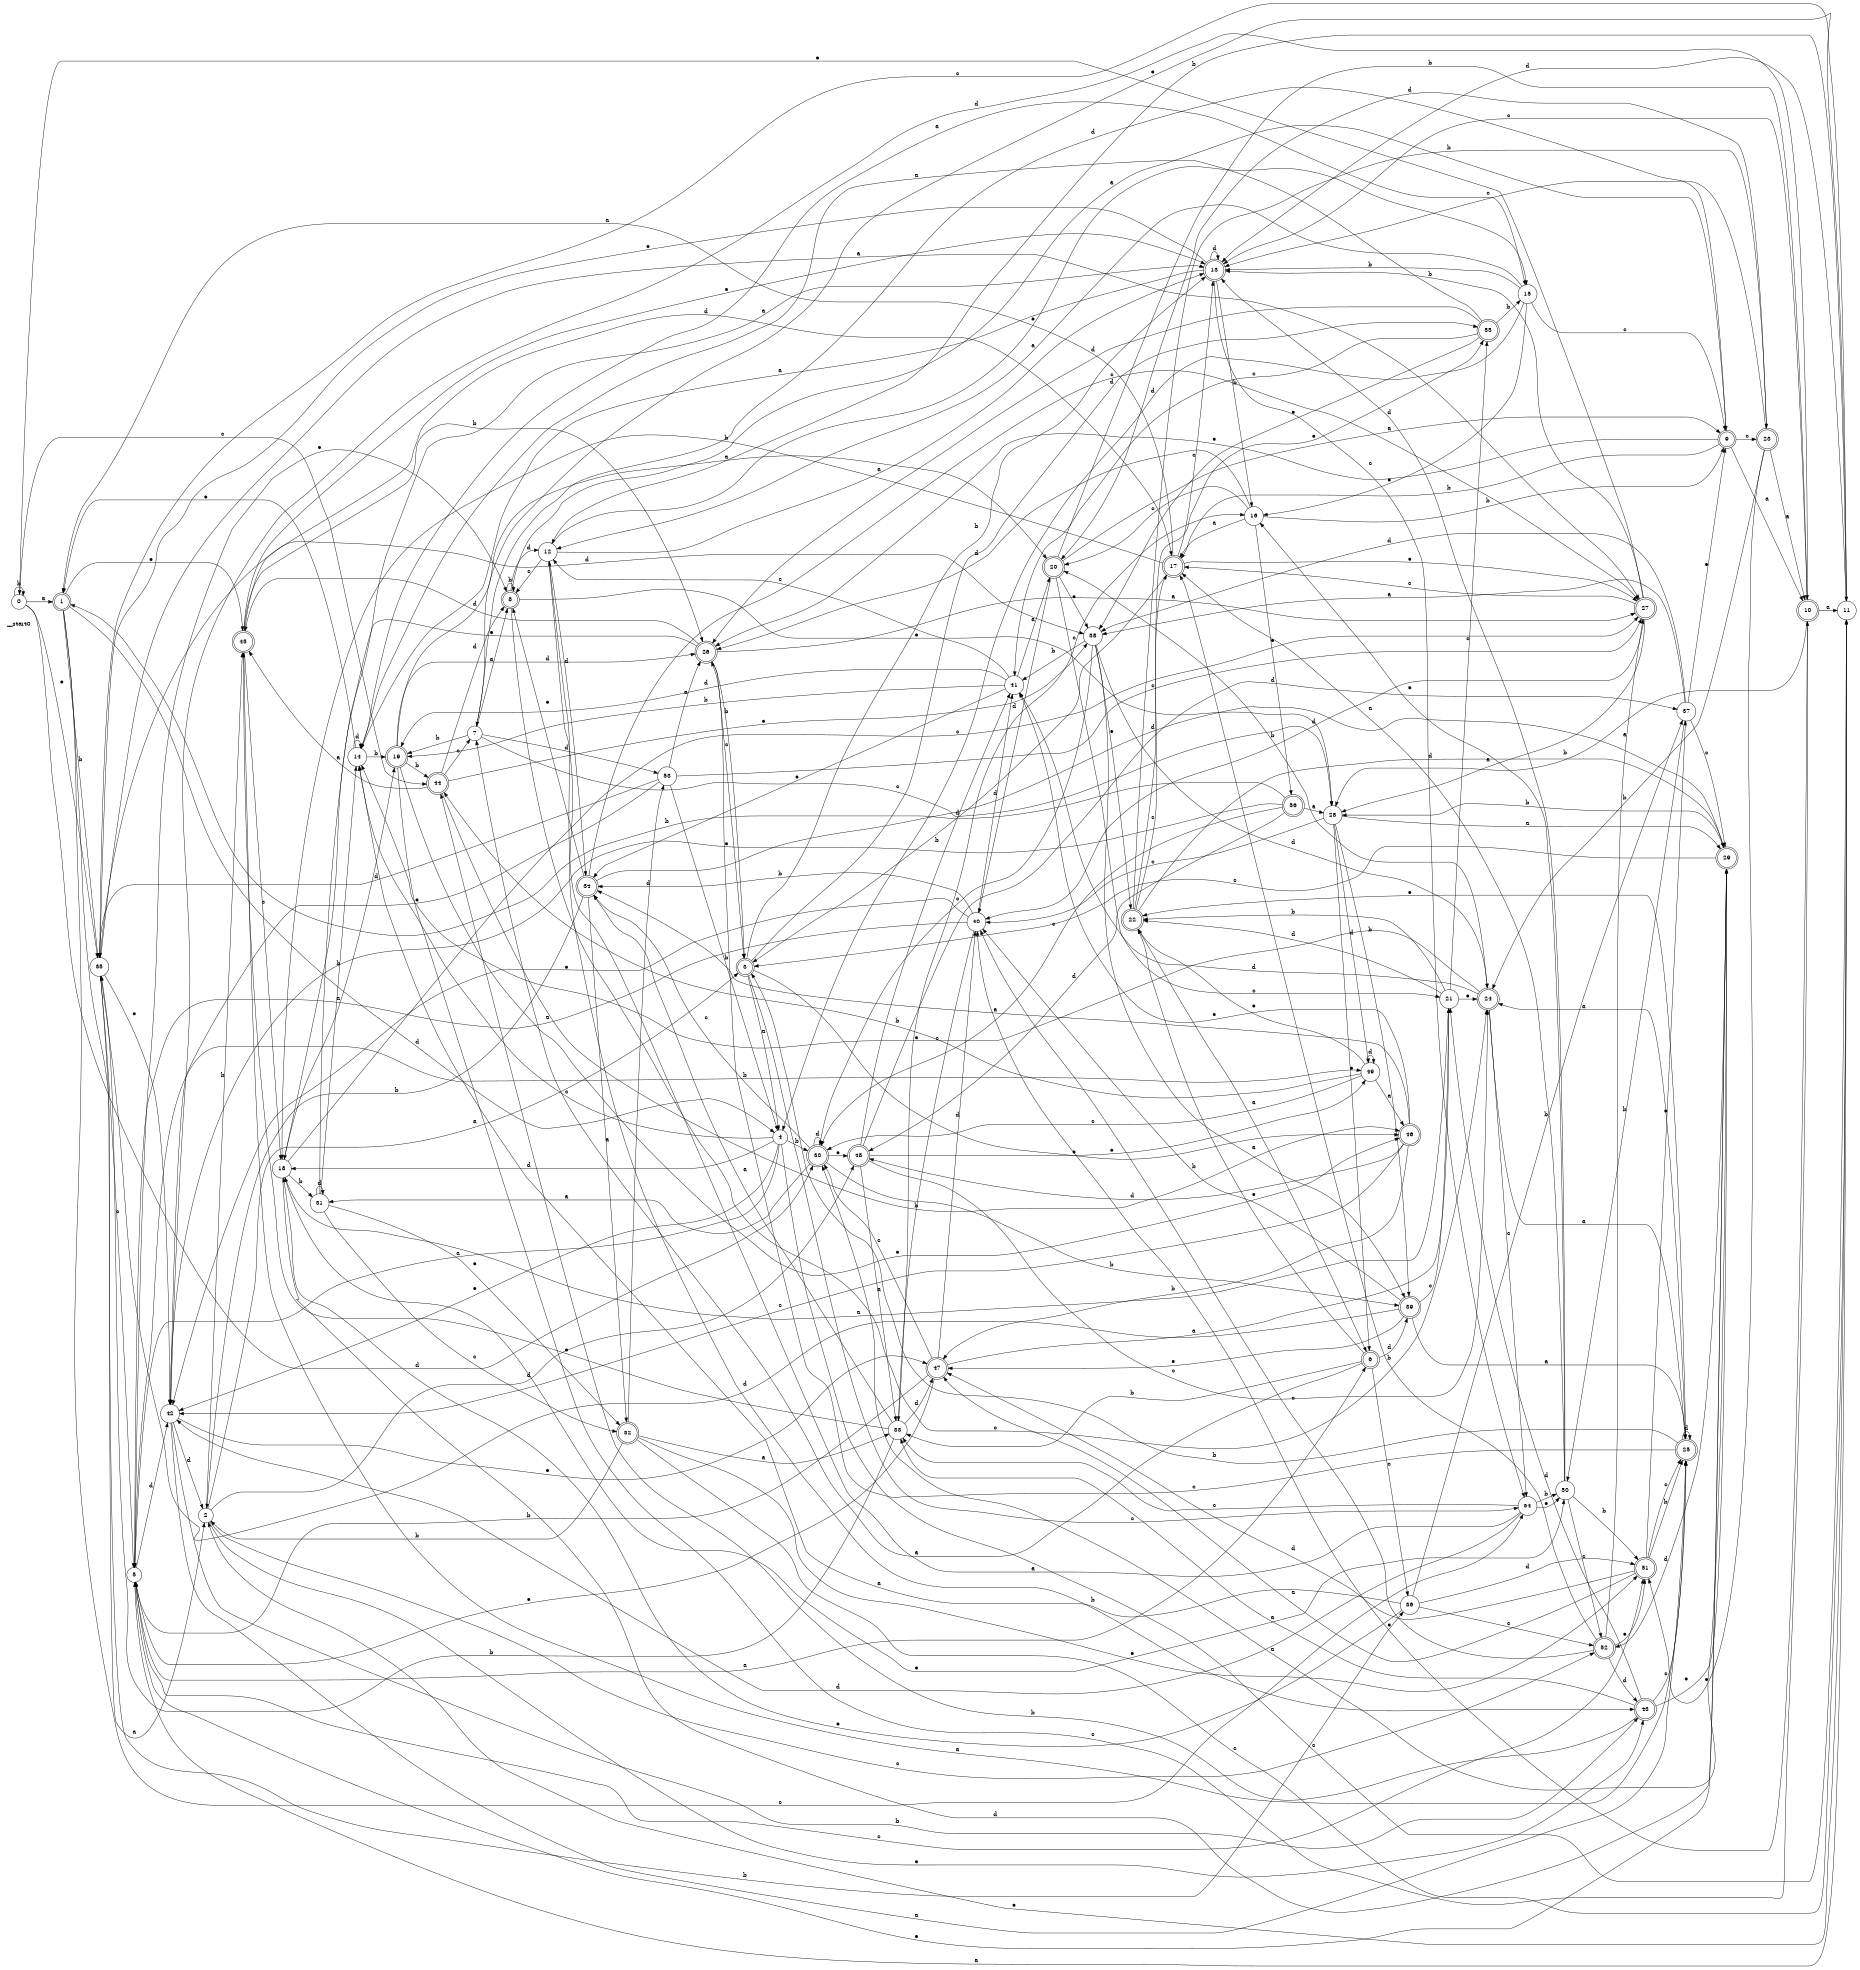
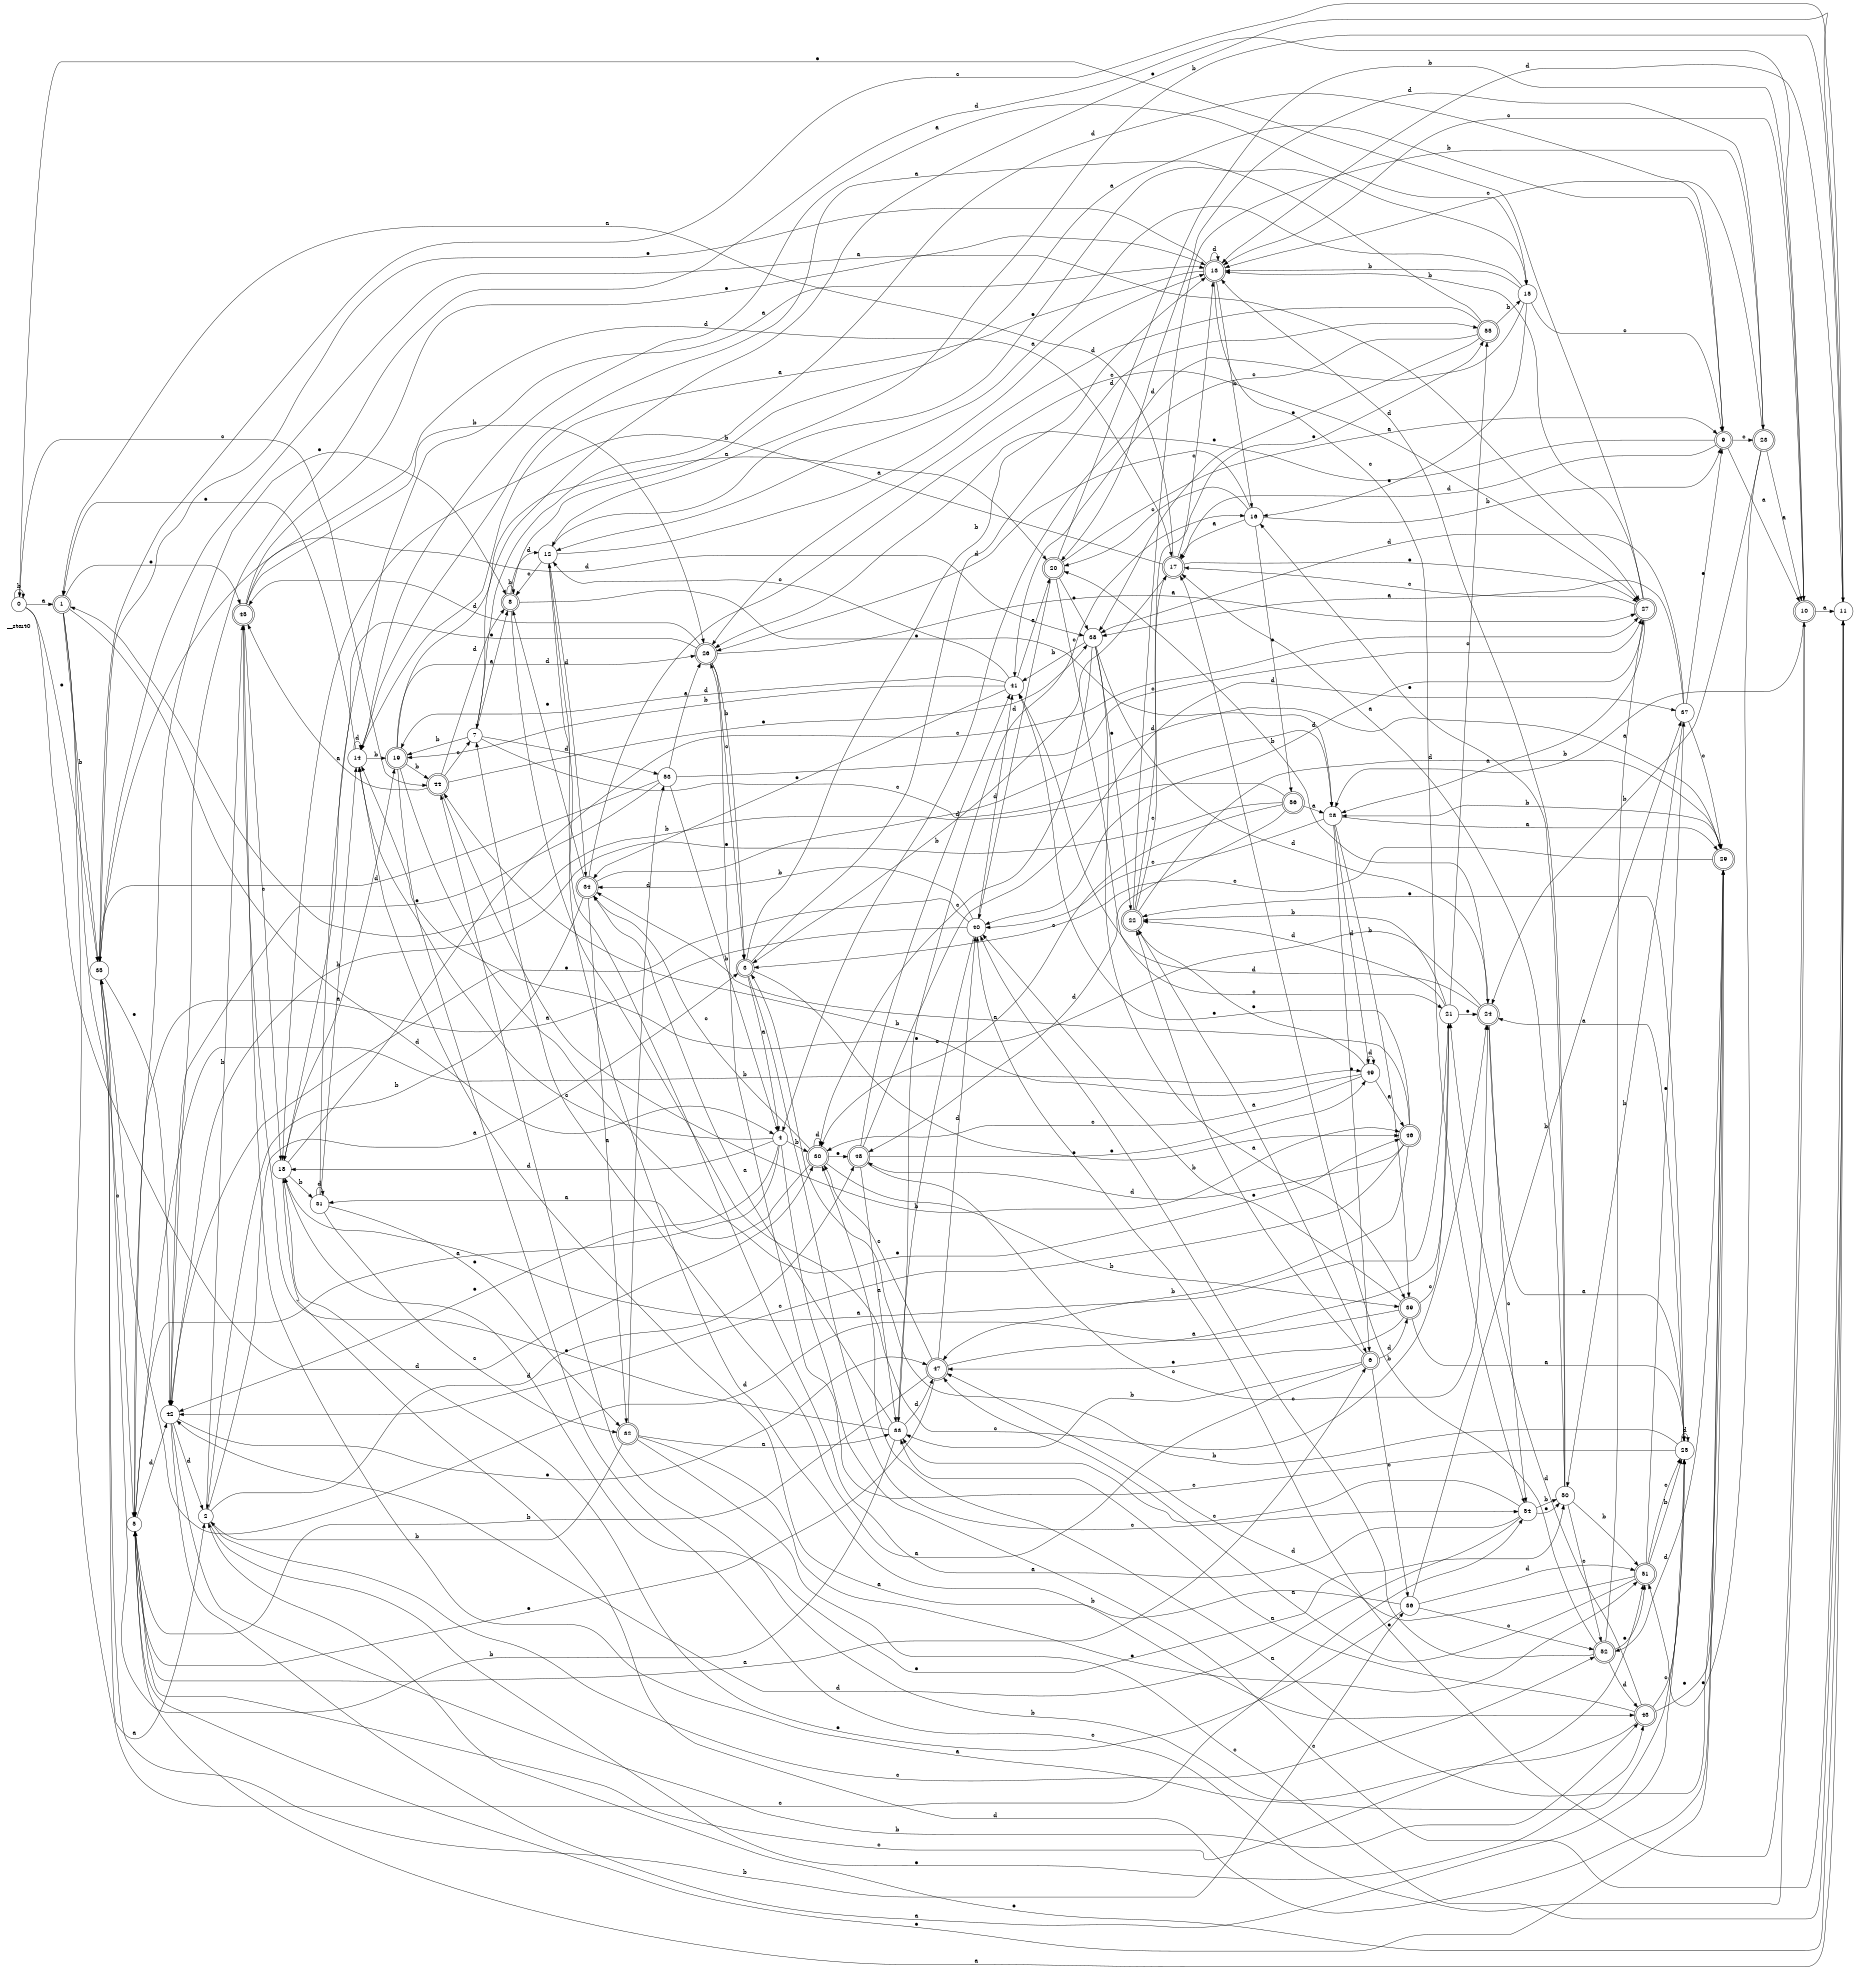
edge "9" -> "17": label "b" -> "d"
node "25": shape doublecircle -> circle
